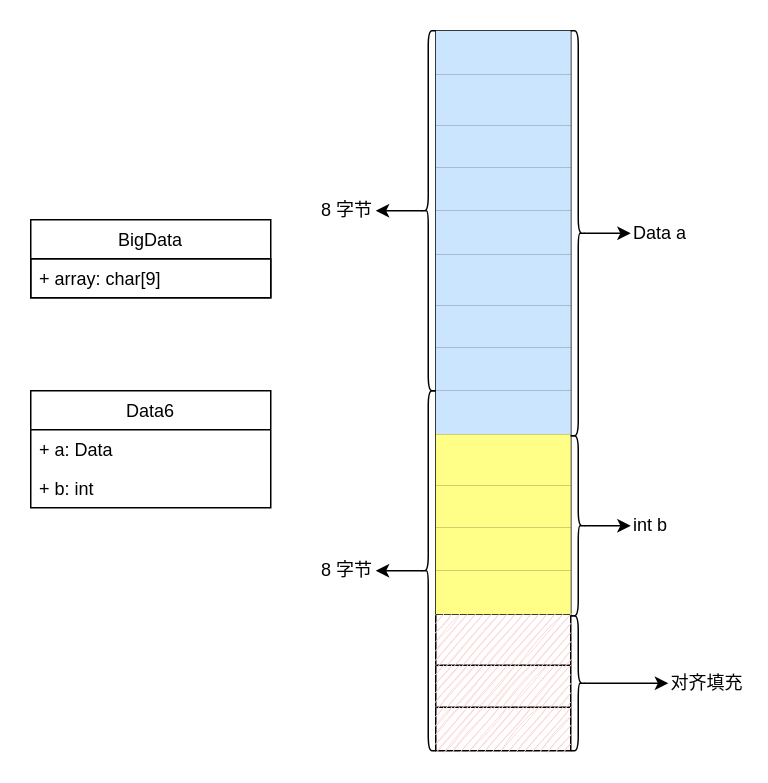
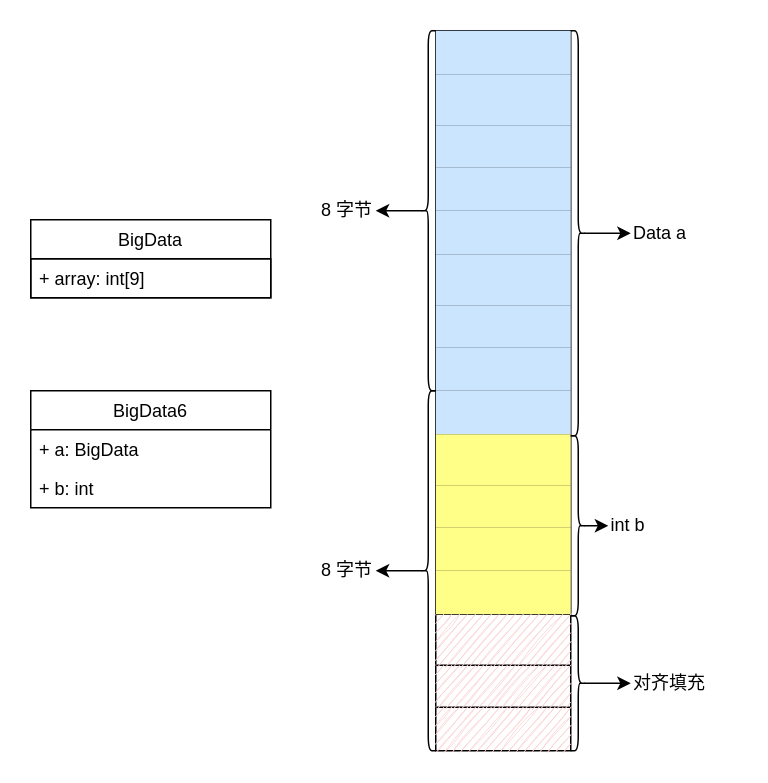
node "+ array: char[9]": label "+ array: char[9]" -> "+ array: int[9]"
node "Data6": label "Data6" -> "BigData6"
node "+ a: Data": label "+ a: Data" -> "+ a: BigData"
node "int b": moved (676, 526) -> (653, 526)
node "对齐填充": moved (713, 683) -> (676, 683)
